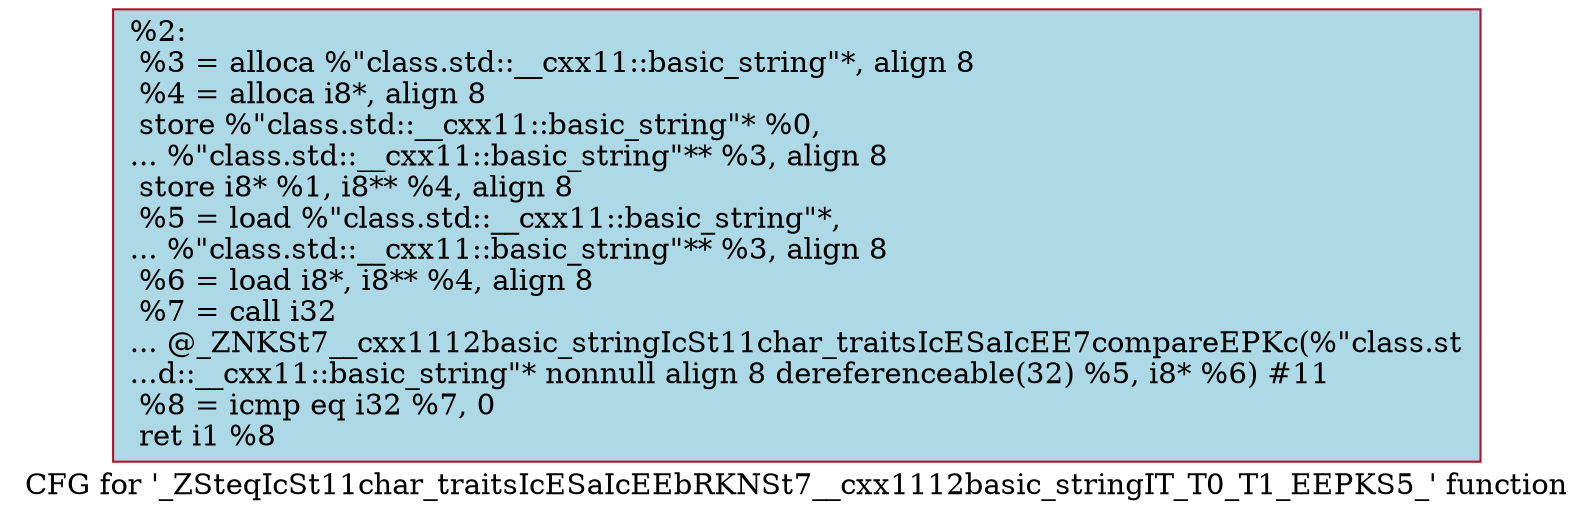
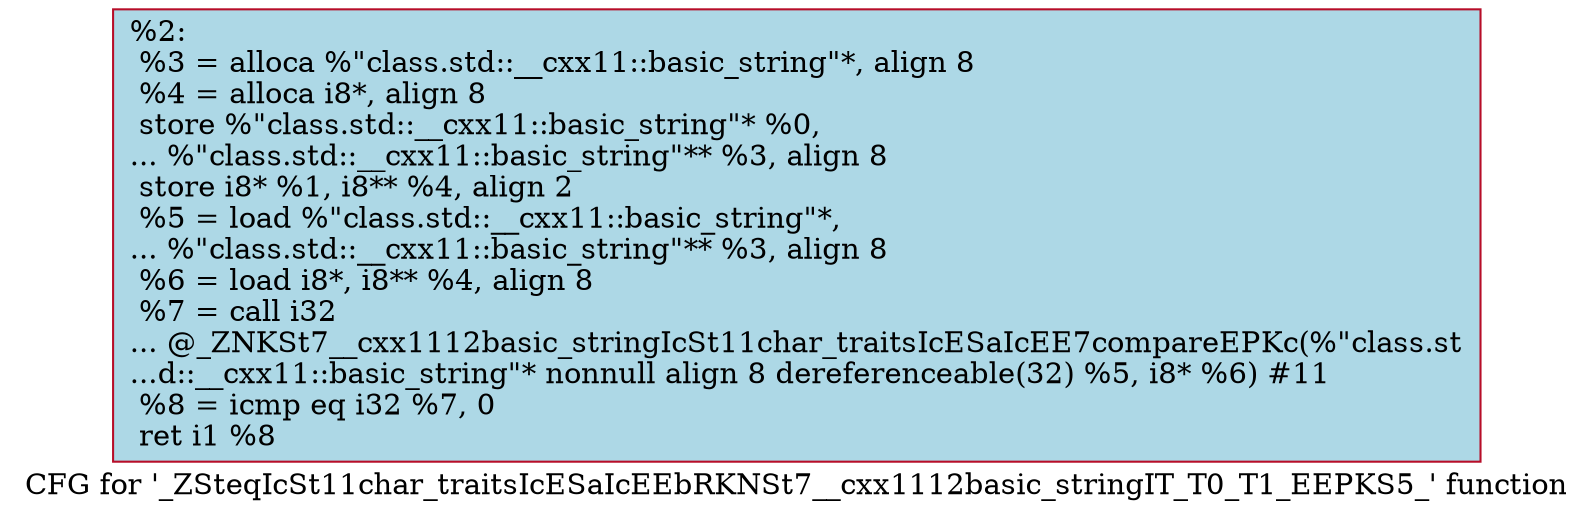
node "%2:": text "store i8* %1, i8** %4, align 8" -> "store i8* %1, i8** %4, align 2"
